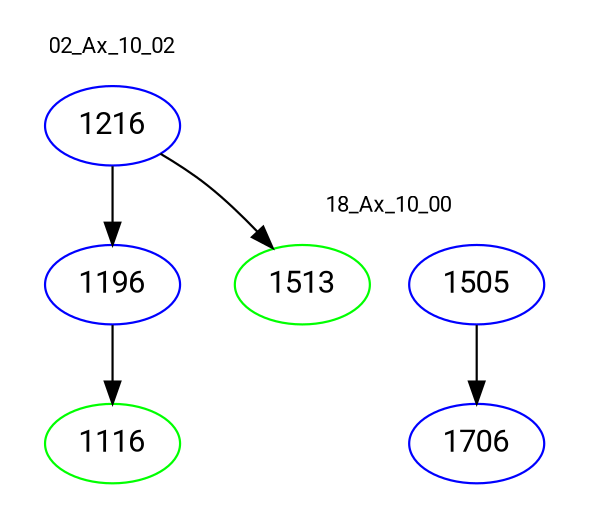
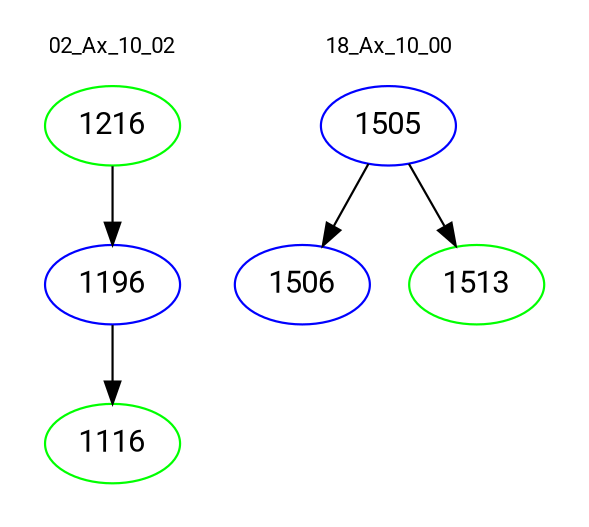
node "1216": color blue -> green
edge "1216" -> "1513": now "1505" -> "1513"
node "1706": label "1706" -> "1506"
